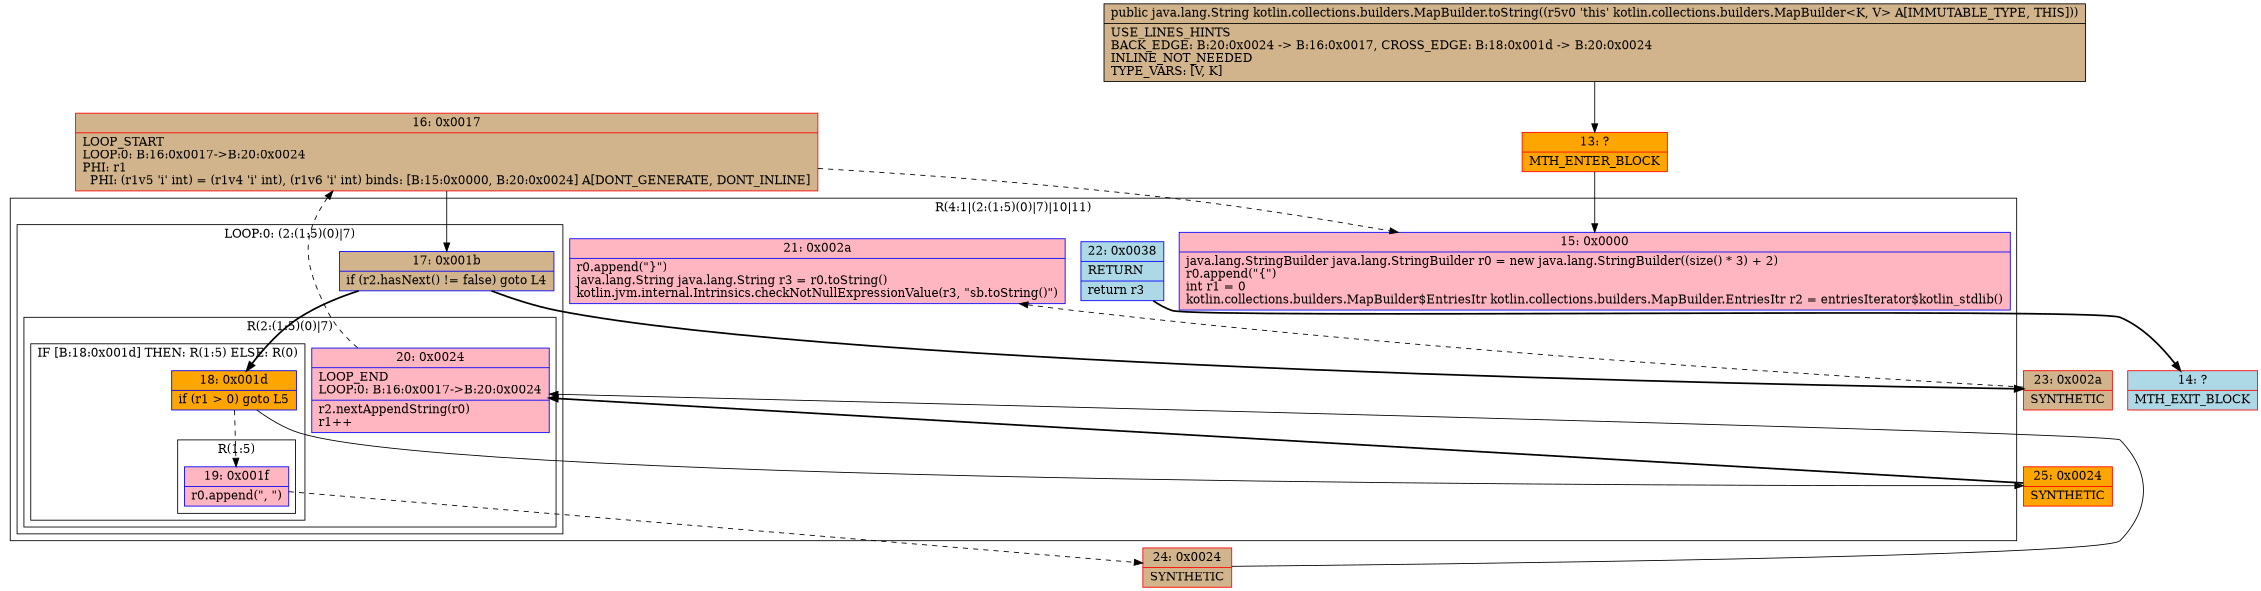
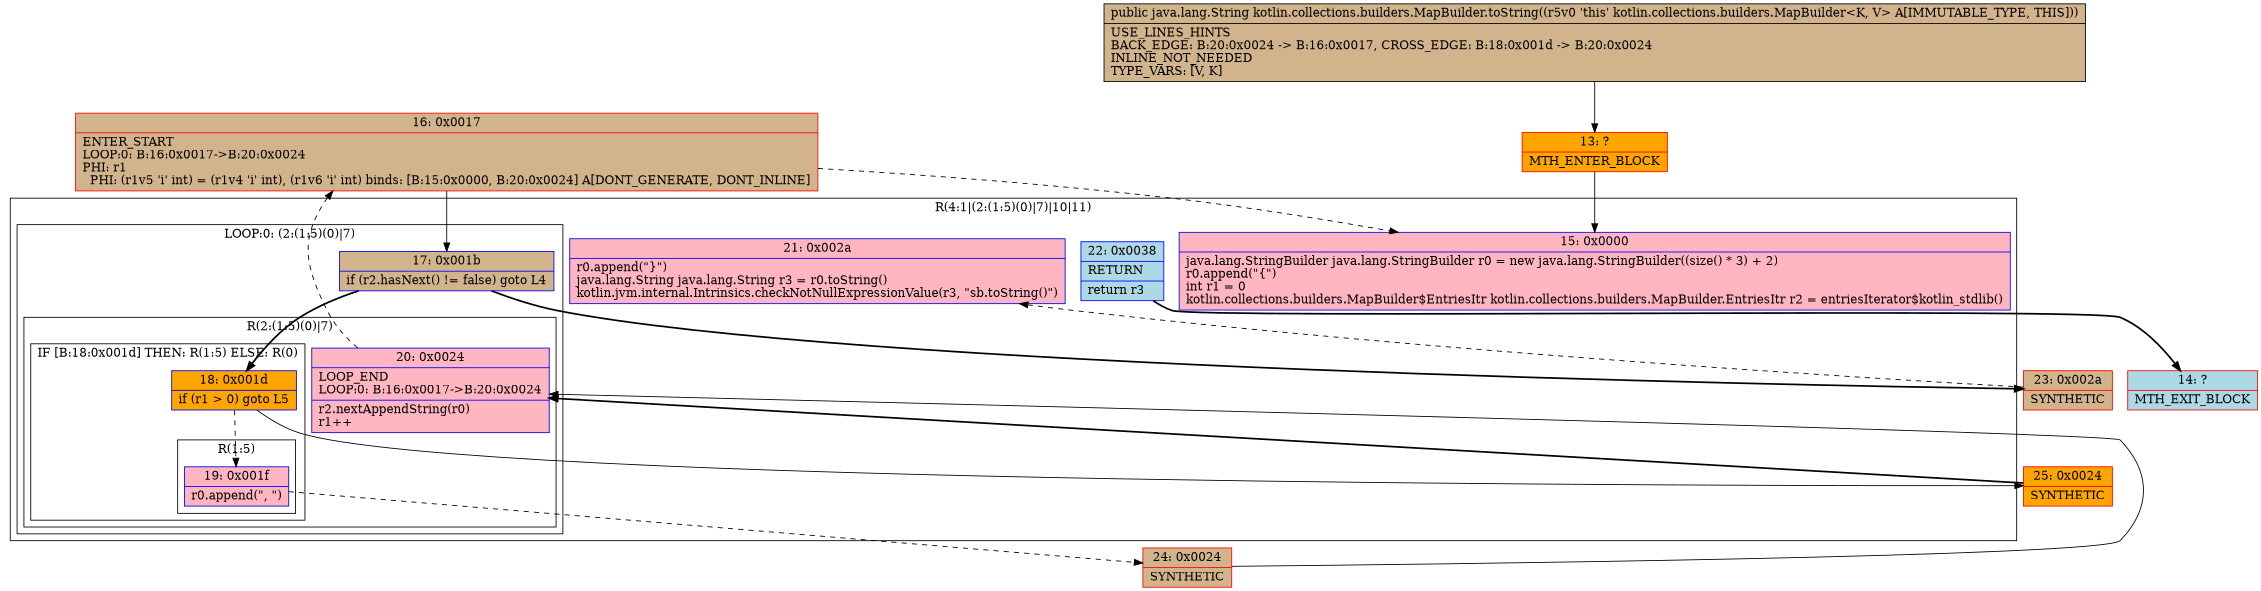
node "16: 0x0017": text "LOOP_START" -> "ENTER_START"
